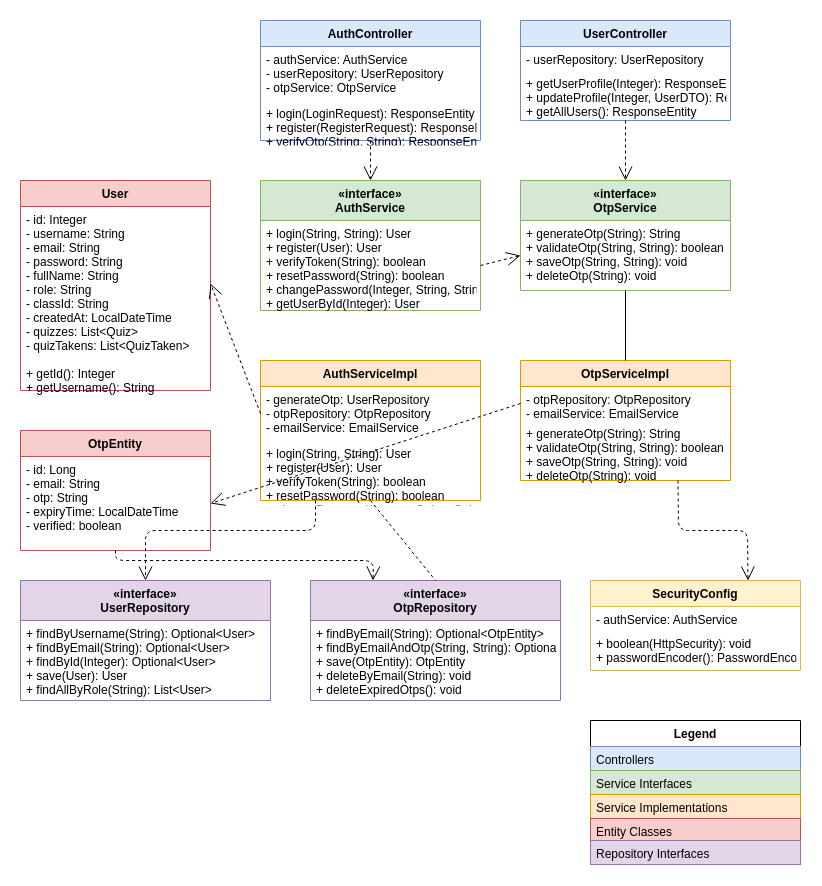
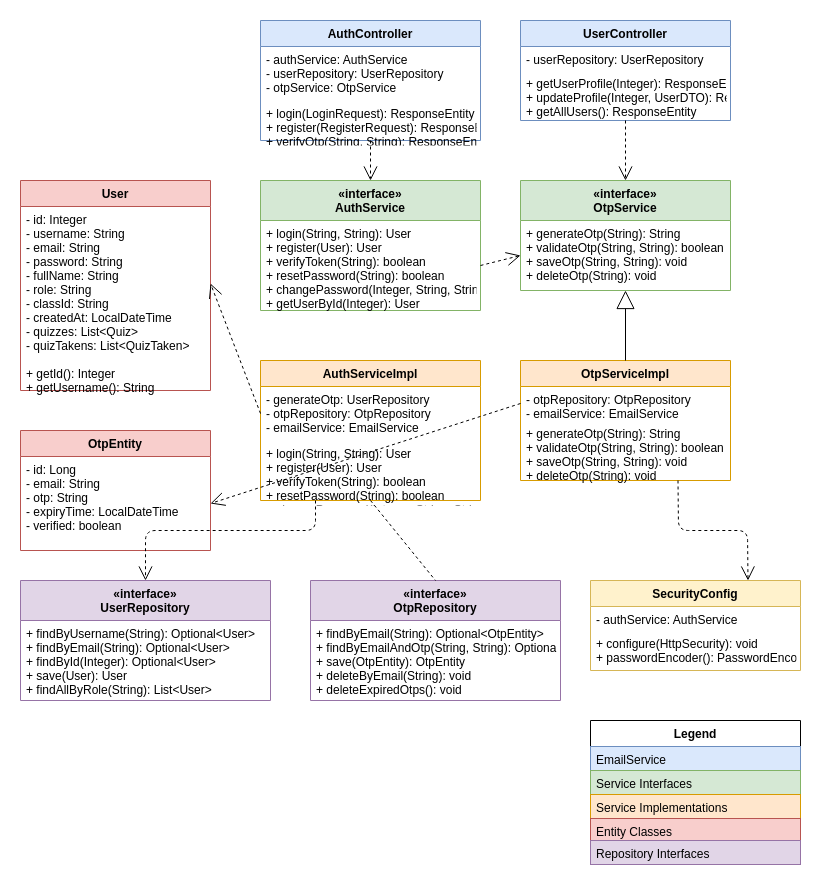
edge "«interface» OtpService" -- "OtpServiceImpl": arrowhead none -> block
edge "OtpEntity" -> "«interface» OtpRepository": removed
node "+ boolean(HttpSecurity): void + passwordEncoder(): PasswordEncoder": label "+ boolean(HttpSecurity): void + passwordEncoder(): PasswordEncoder" -> "+ configure(HttpSecurity): void + passwordEncoder(): PasswordEncoder"
node "Controllers": label "Controllers" -> "EmailService"
